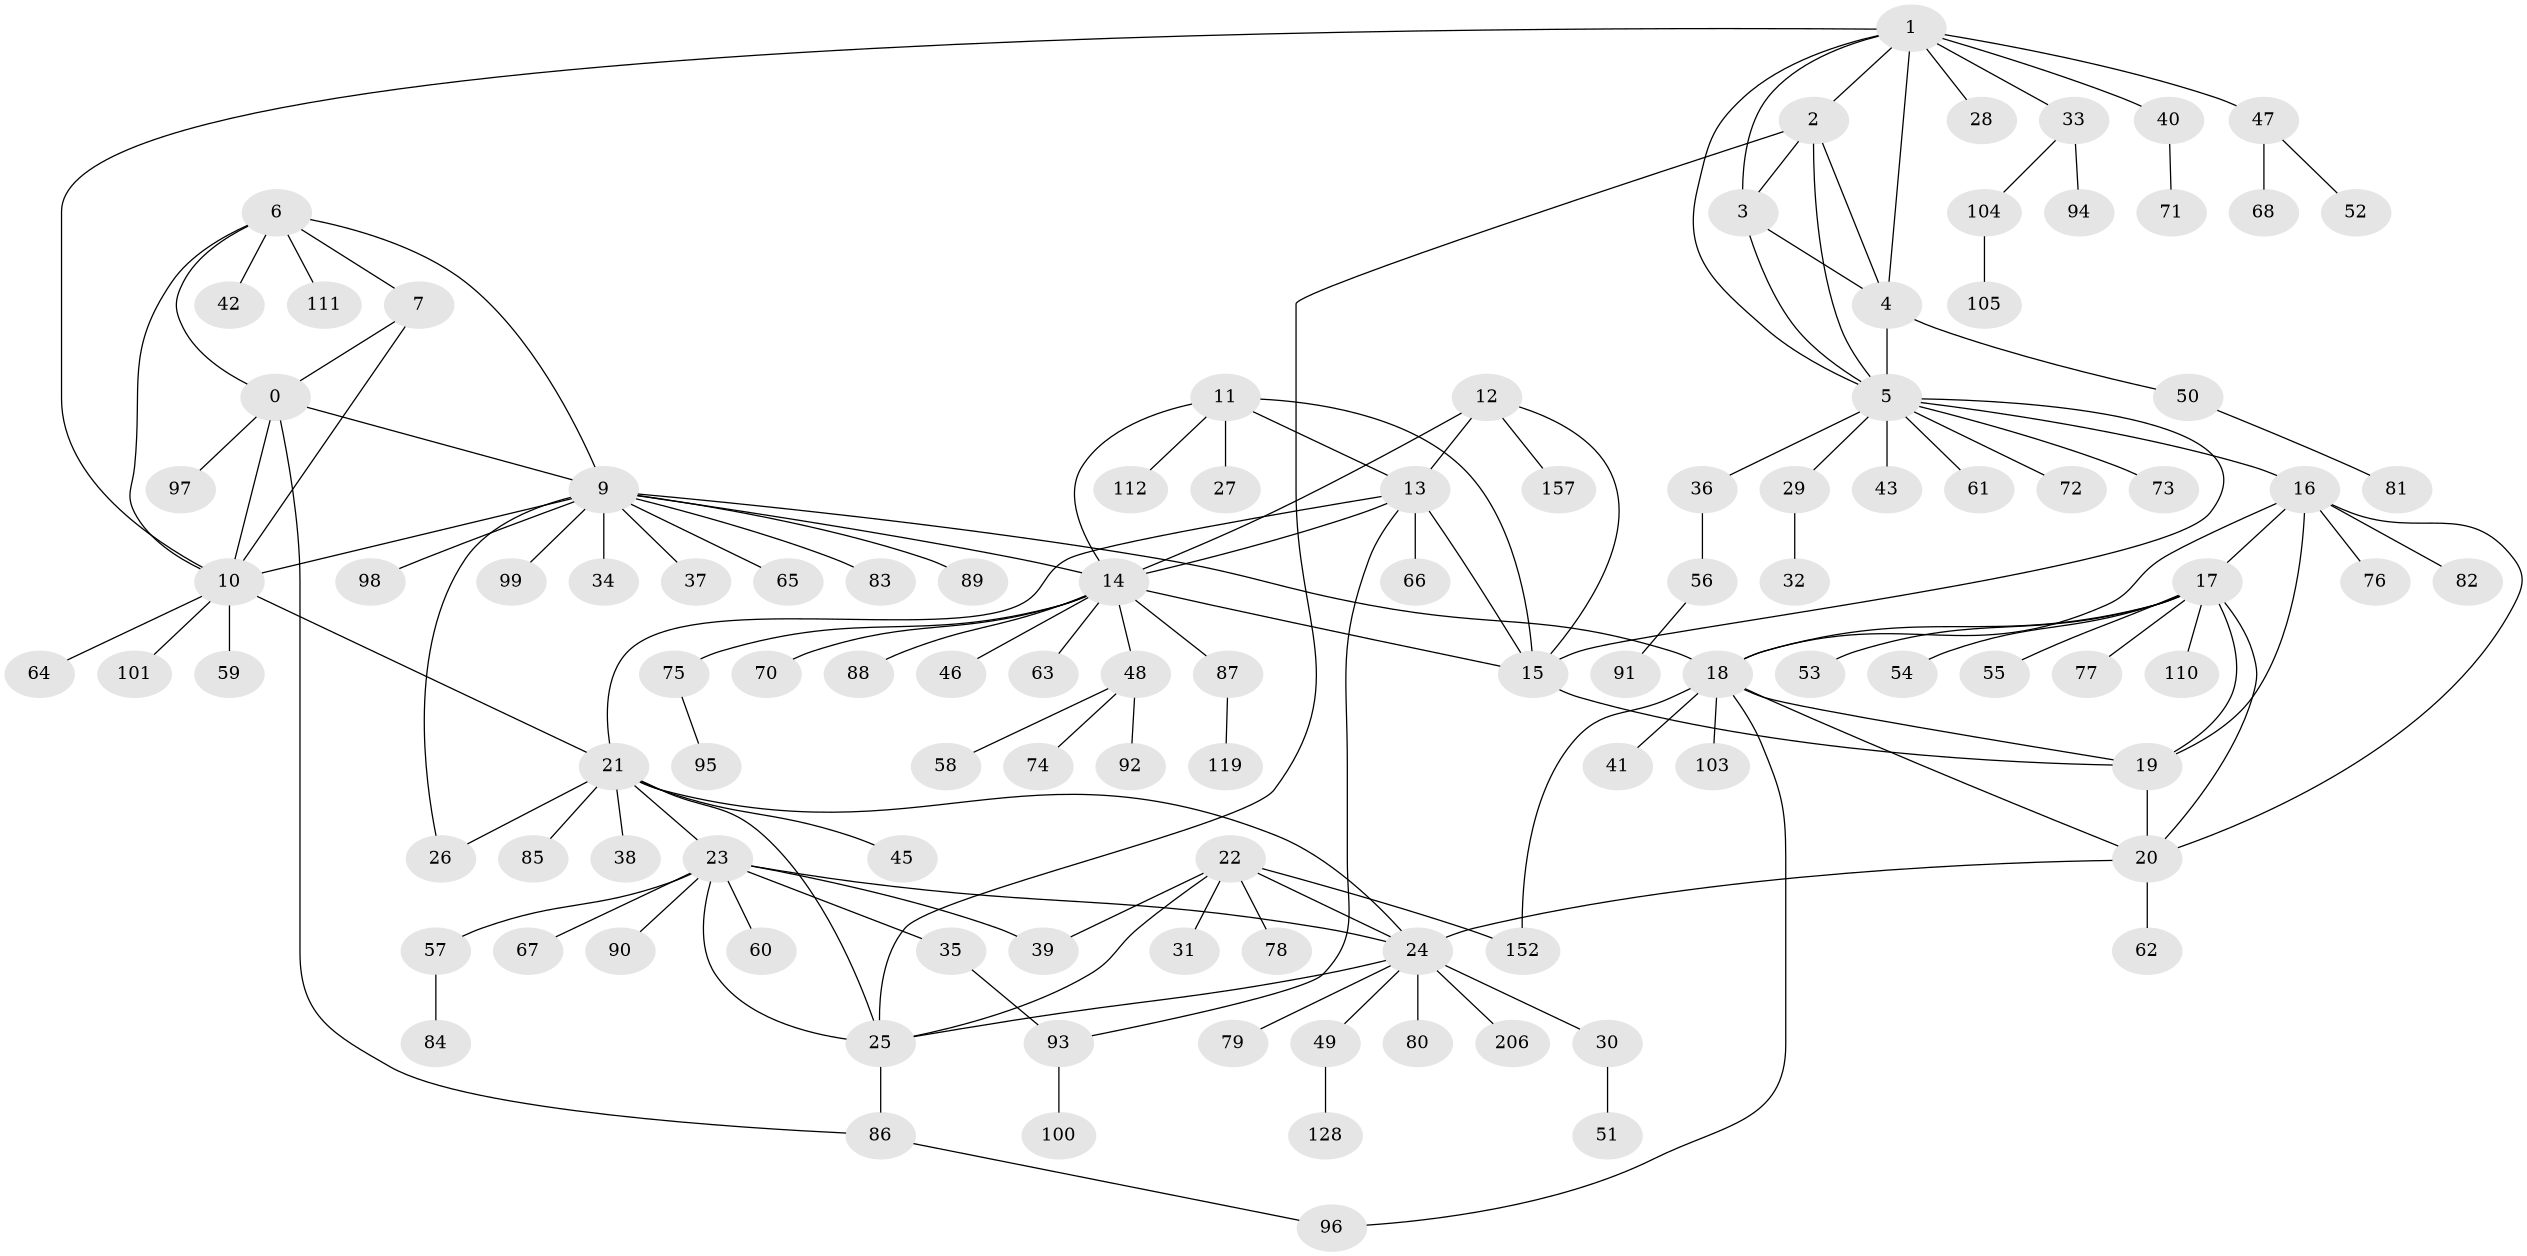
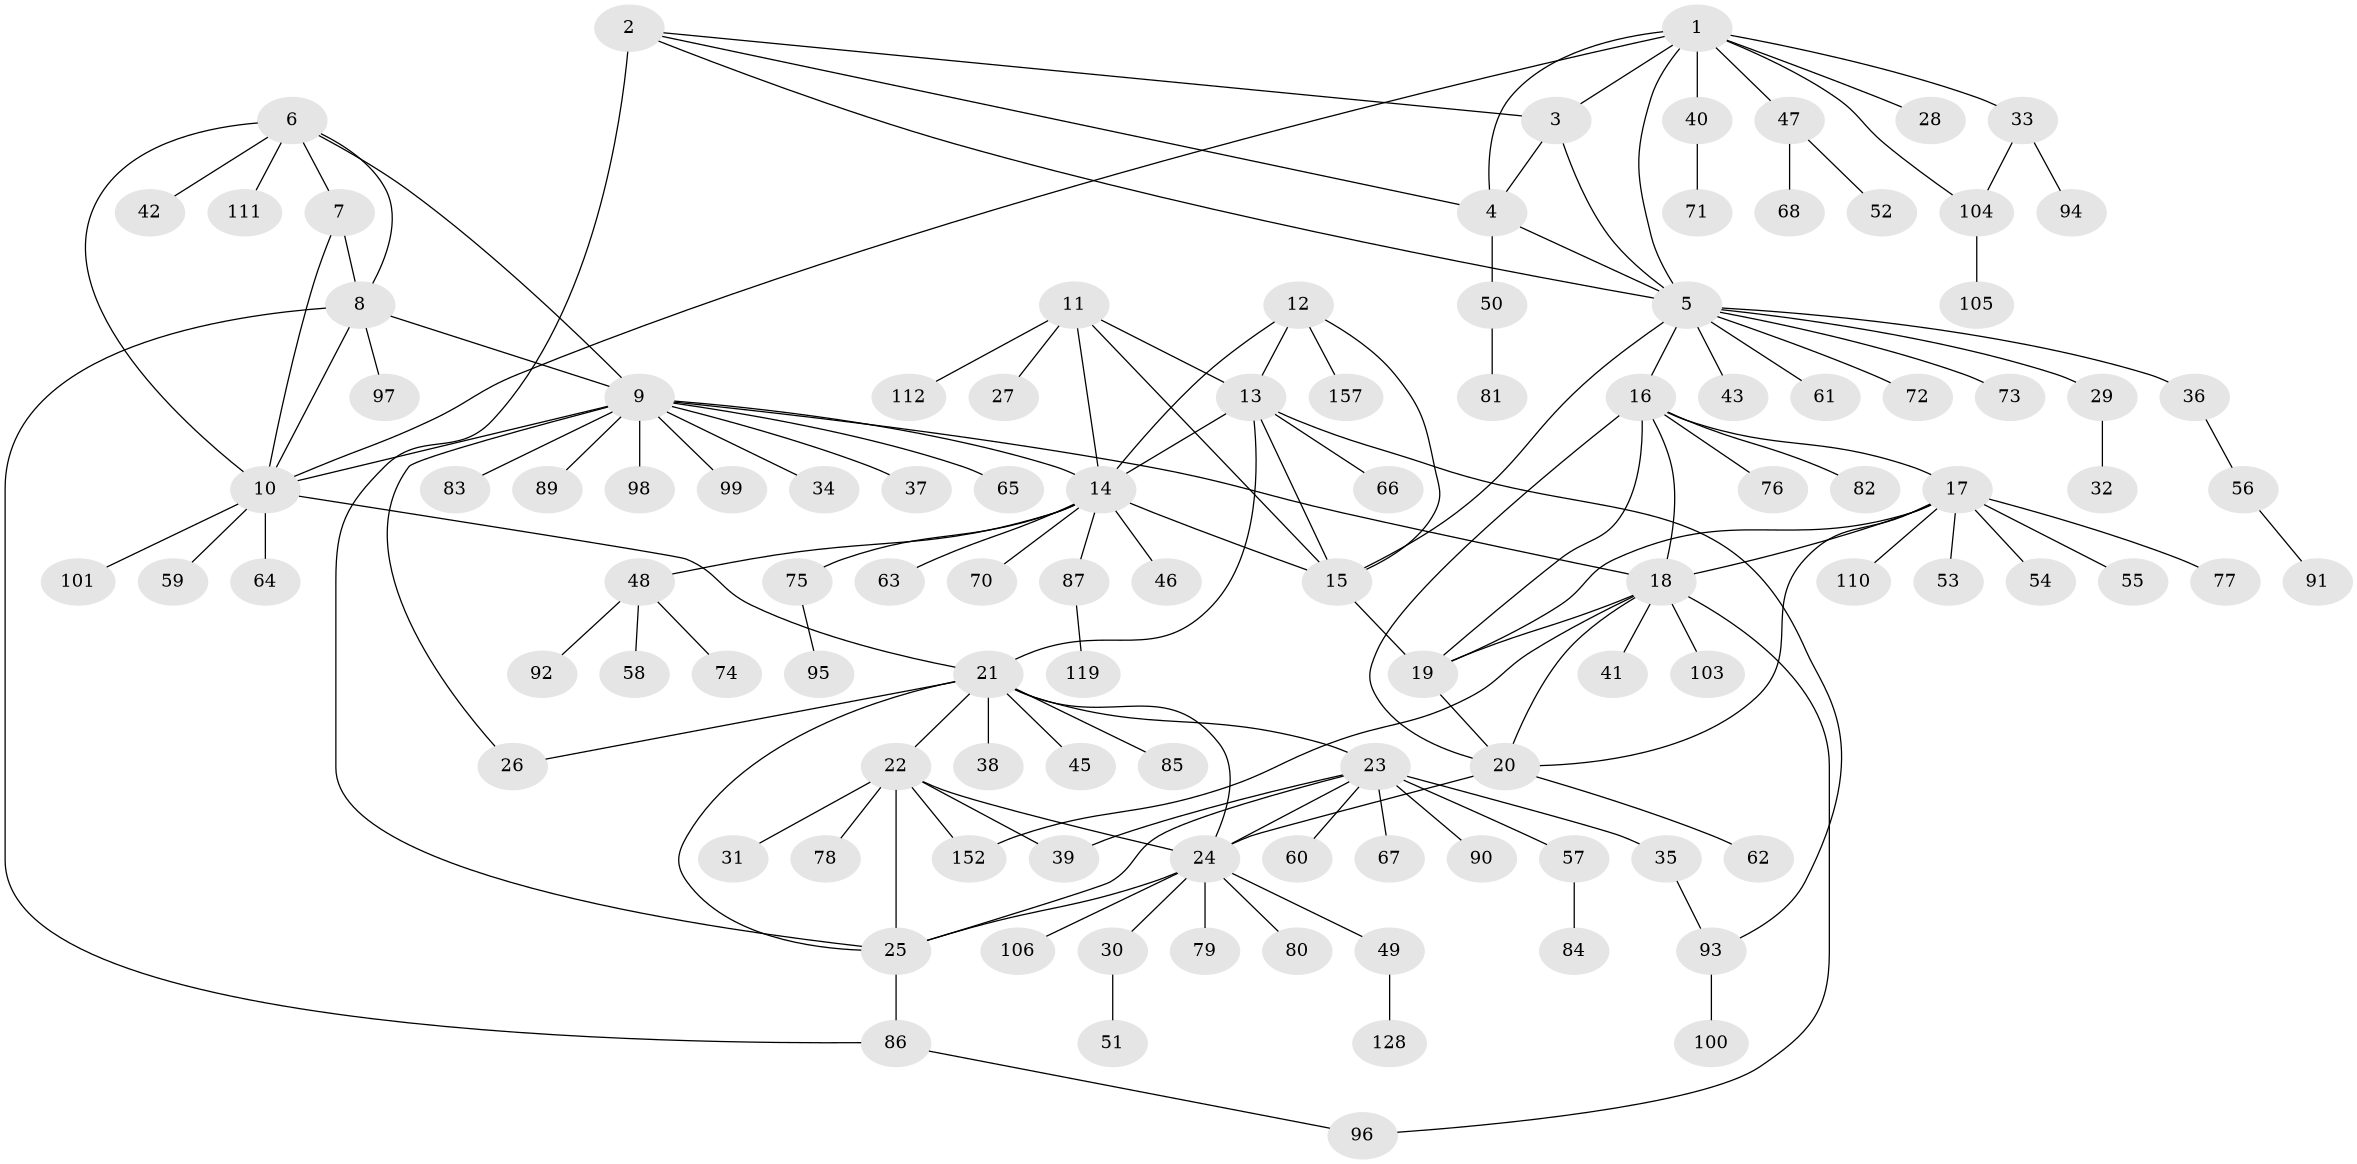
edge "1" -- "2": now "1" -- "104"
node "0": label "0" -> "8"
node "88": removed
edge "21" -- "22": added
node "206": label "206" -> "106"
